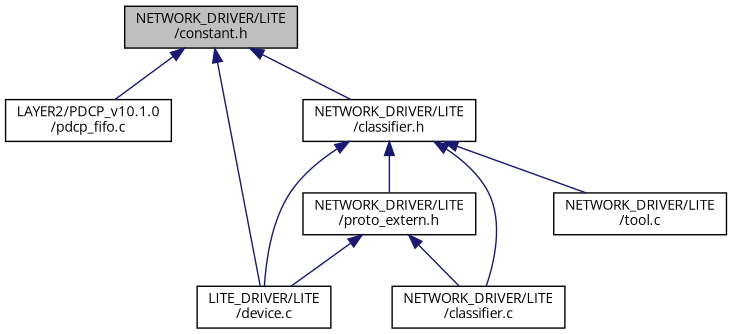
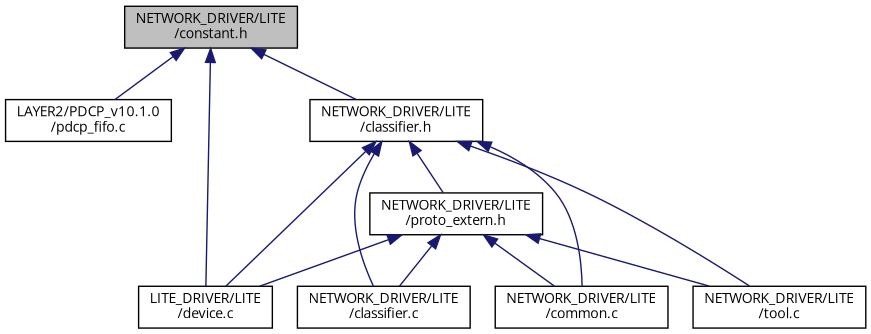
edge "NETWORK_DRIVER/LITE /tool.c" -> "NETWORK_DRIVER/LITE /proto_extern.h": added
node "NETWORK_DRIVER/LITE /common.c": added
